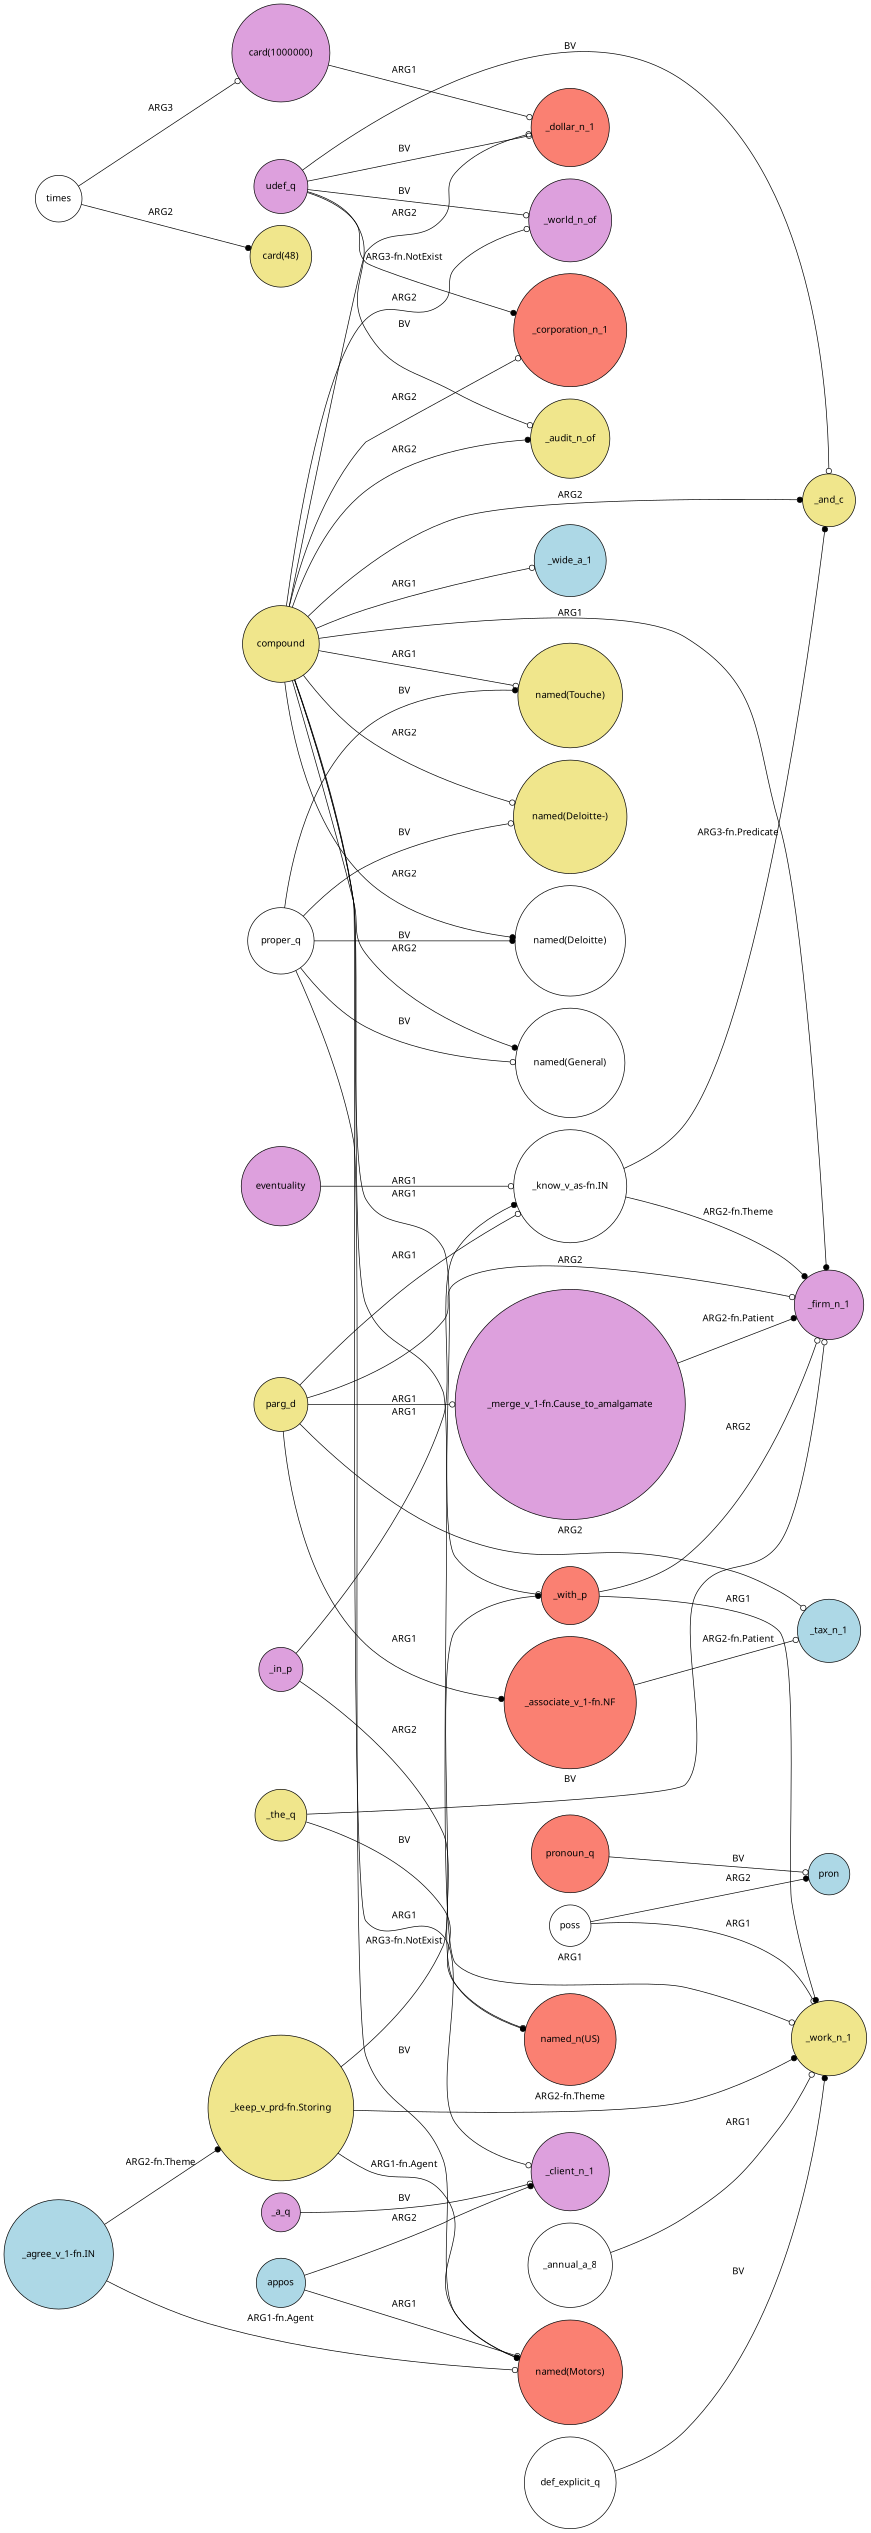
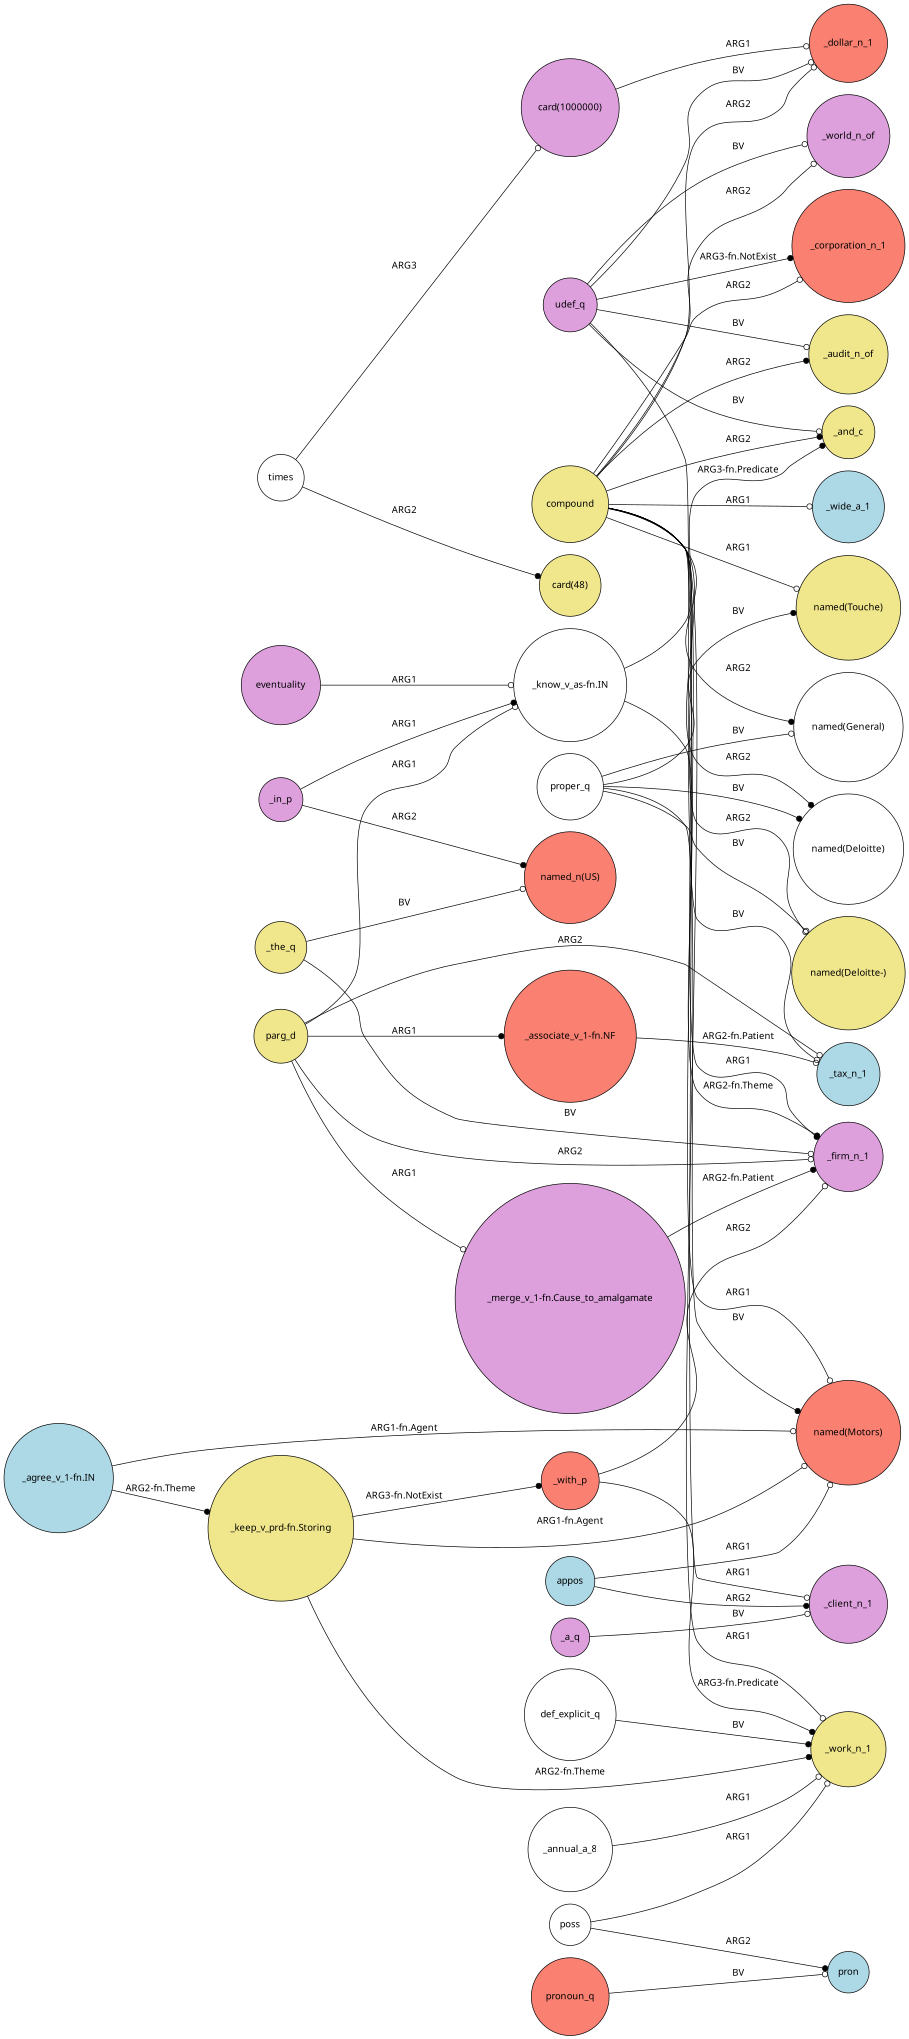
edge "udef_q" -> "_tax_n_1": added, label "BV"
edge "compound" -> "_with_p": now "compound" -> "named(Motors)"
edge "_with_p" -> "_work_n_1": label "ARG1" -> "ARG3-fn.Predicate"
